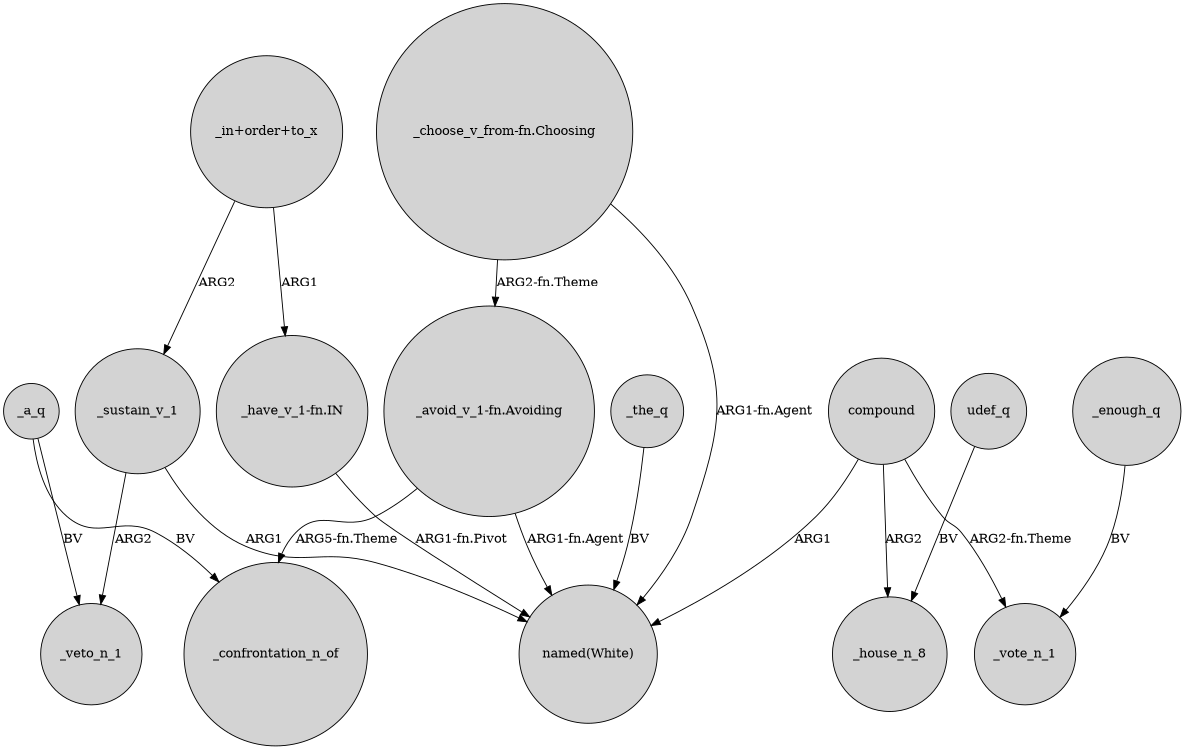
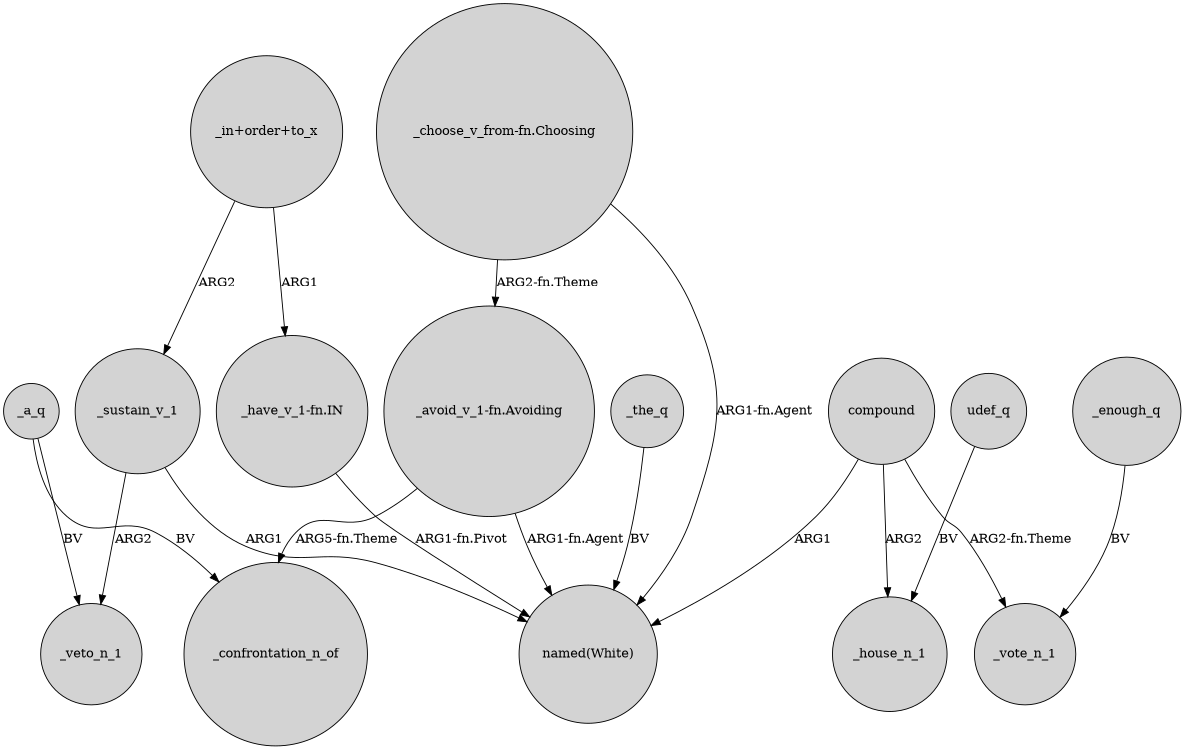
node "_house_n_8": label "_house_n_8" -> "_house_n_1"
